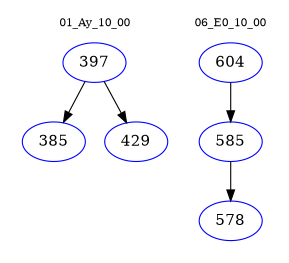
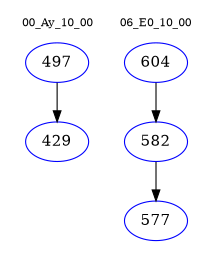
cluster "01_Ay_10_00": label "01_Ay_10_00" -> "00_Ay_10_00"
node "397": label "397" -> "497"
node "385": removed
node "585": label "585" -> "582"
node "578": label "578" -> "577"
